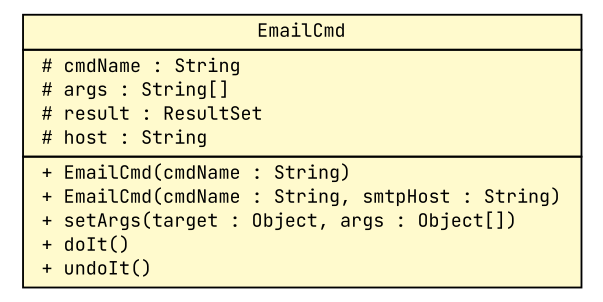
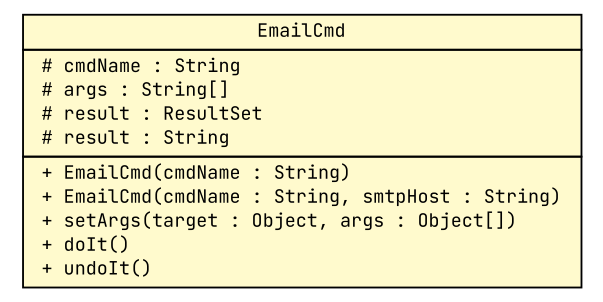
node "EmailCmd": text "# host : String" -> "# result : String"
